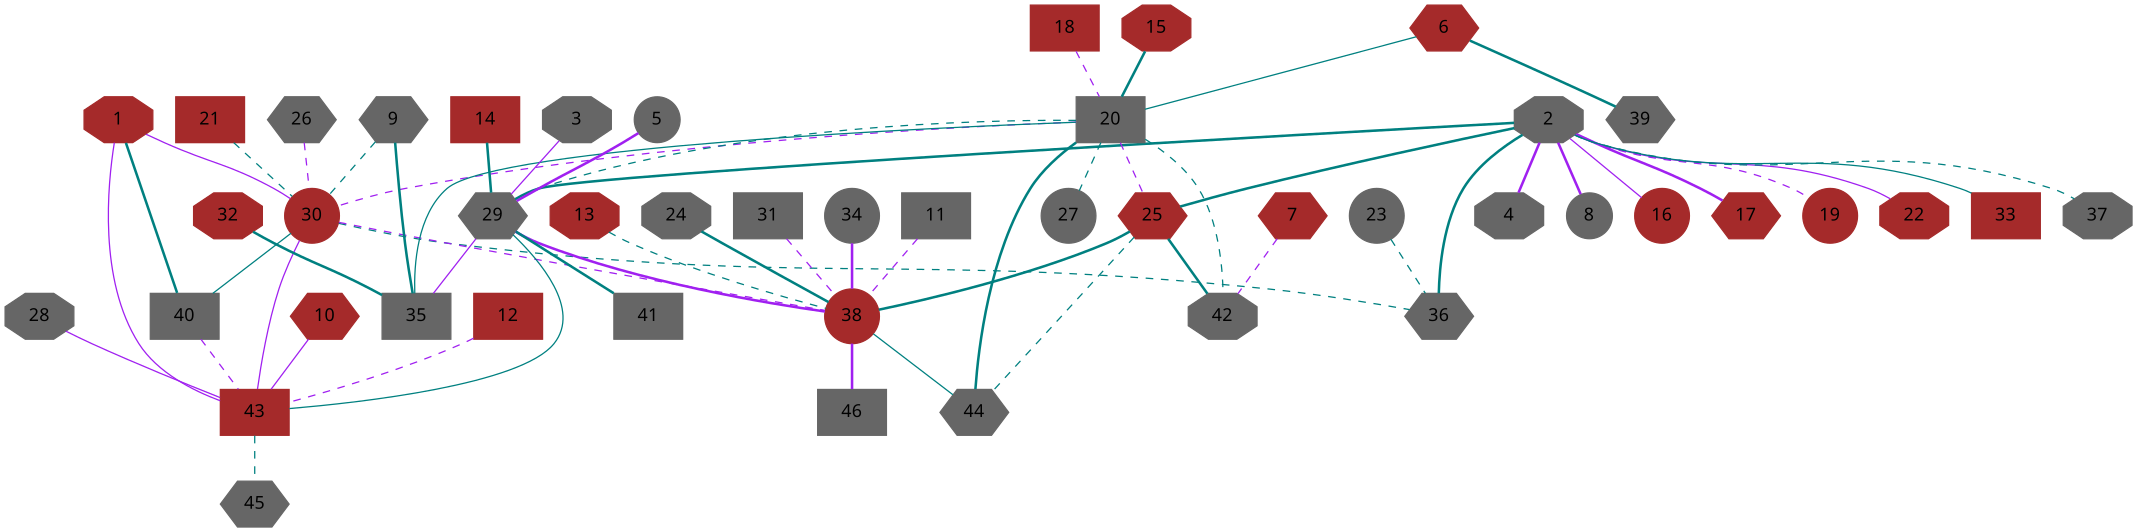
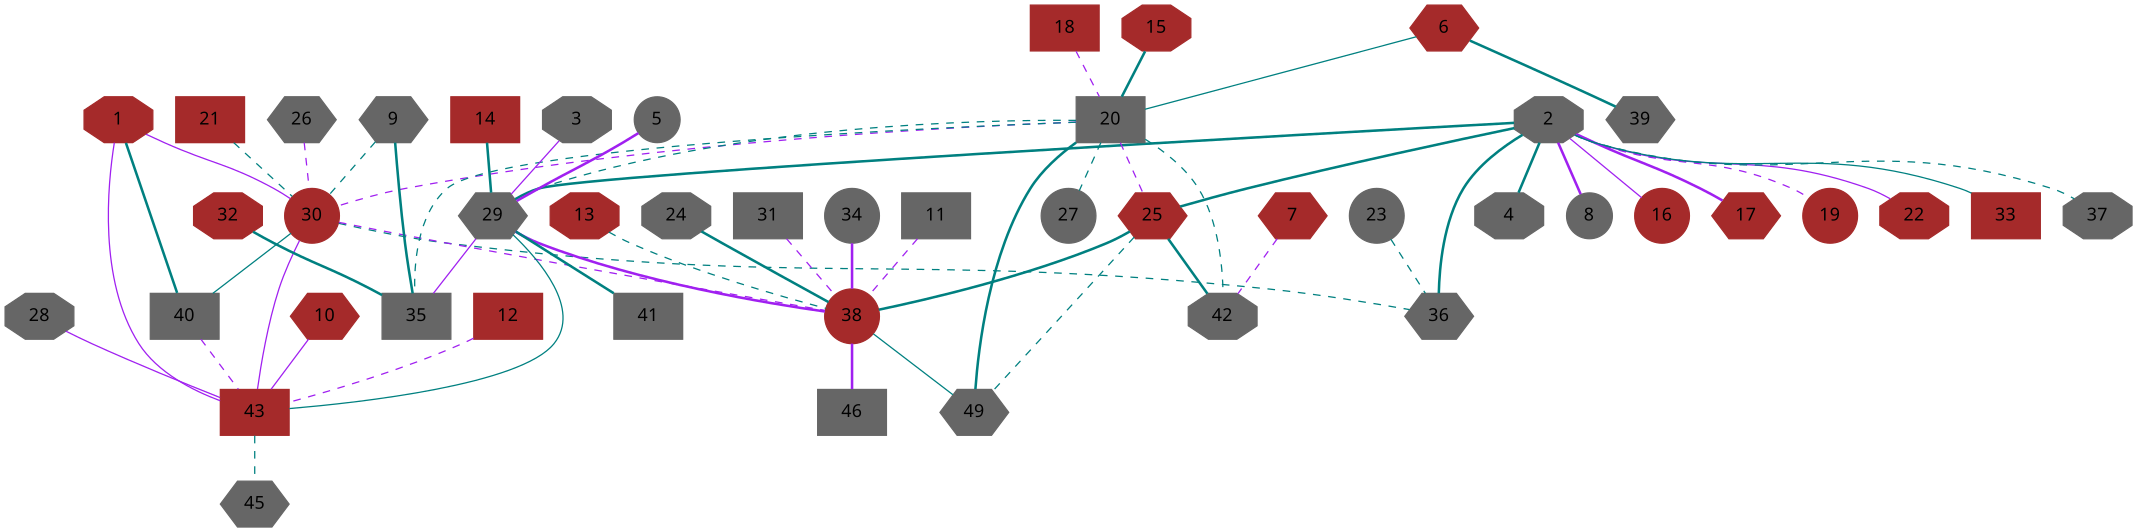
edge "20" -- "35": style solid -> dashed
edge "2" -- "4": color purple -> teal
node "44": label "44" -> "49"
